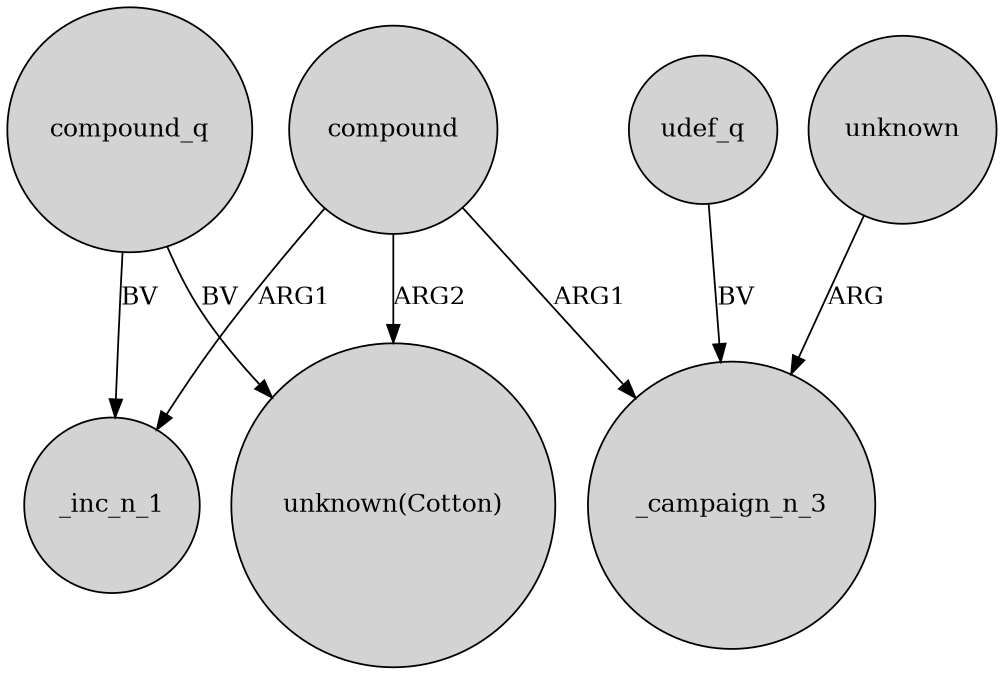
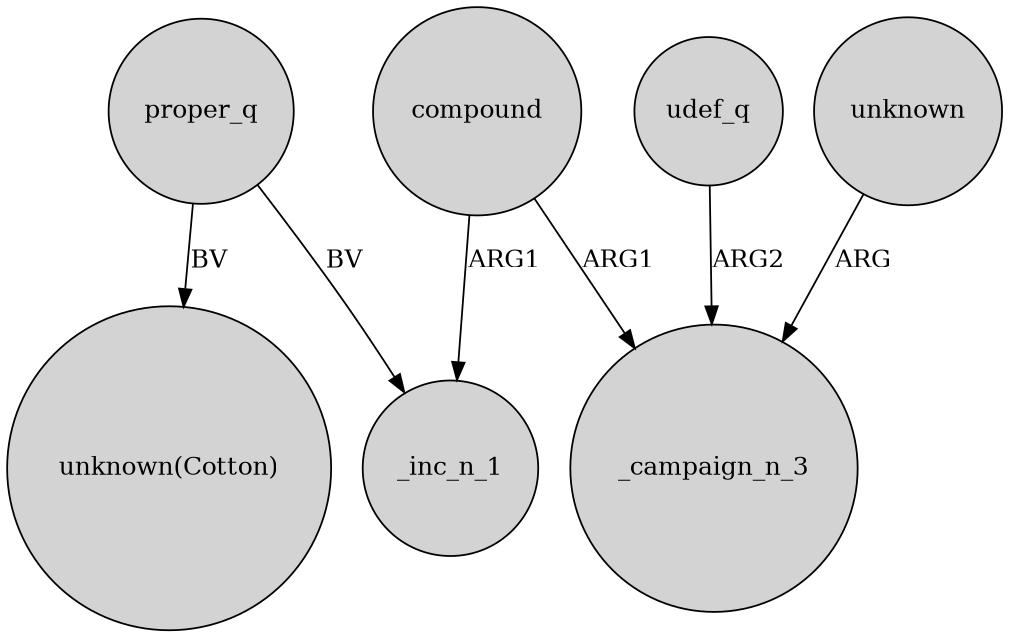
node "compound_q": label "compound_q" -> "proper_q"
edge "compound" -> "unknown(Cotton)": removed, label "ARG2"
edge "udef_q" -> "_campaign_n_3": label "BV" -> "ARG2"
